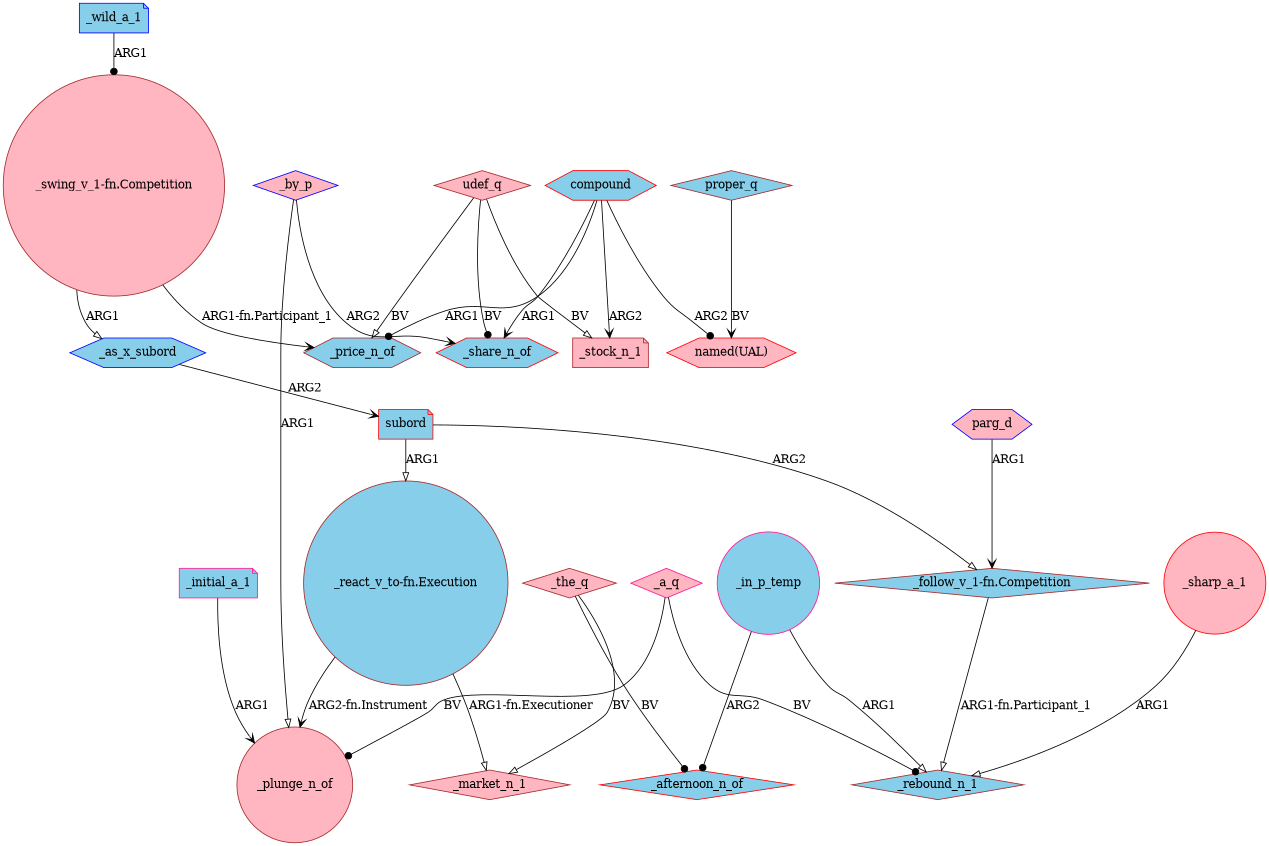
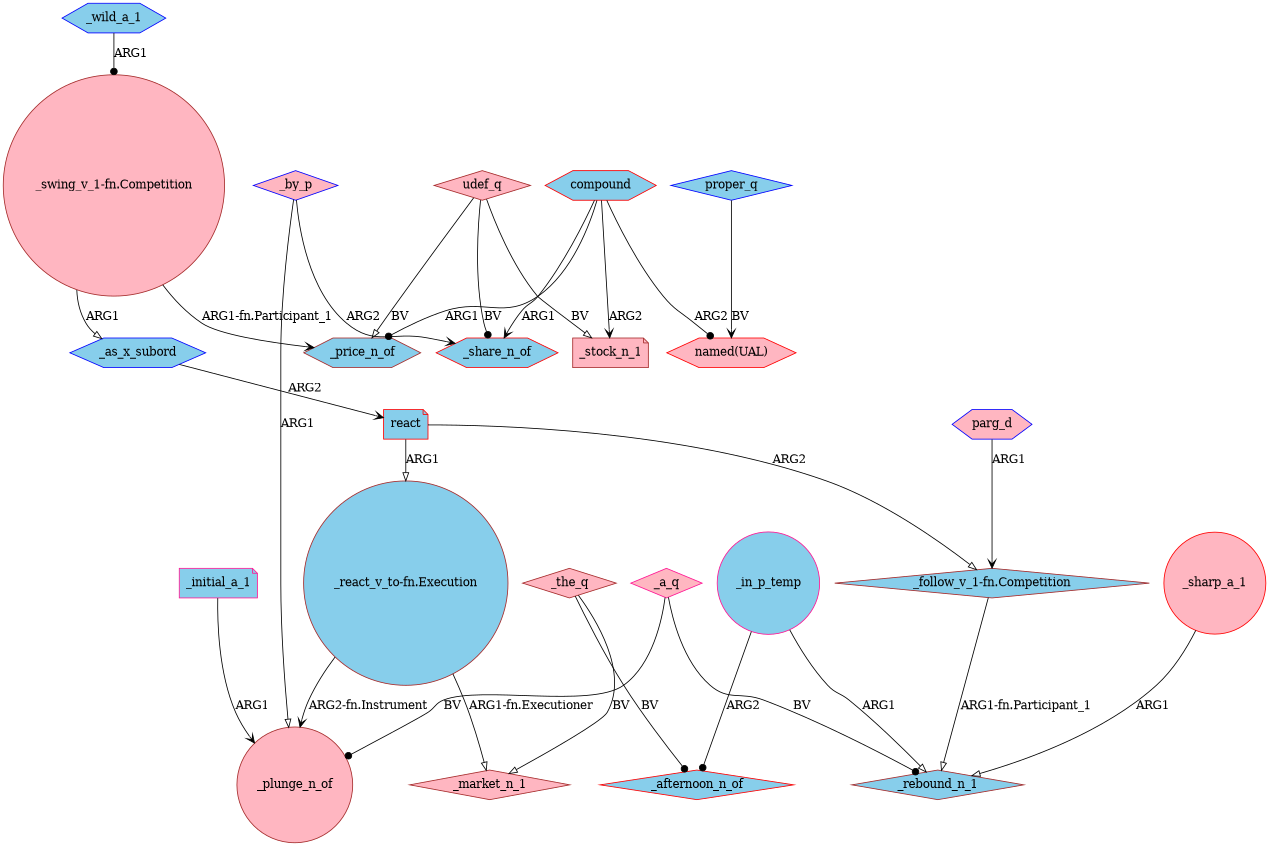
node "_wild_a_1": shape note -> hexagon
node "proper_q": color brown -> blue
node "subord": label "subord" -> "react"
